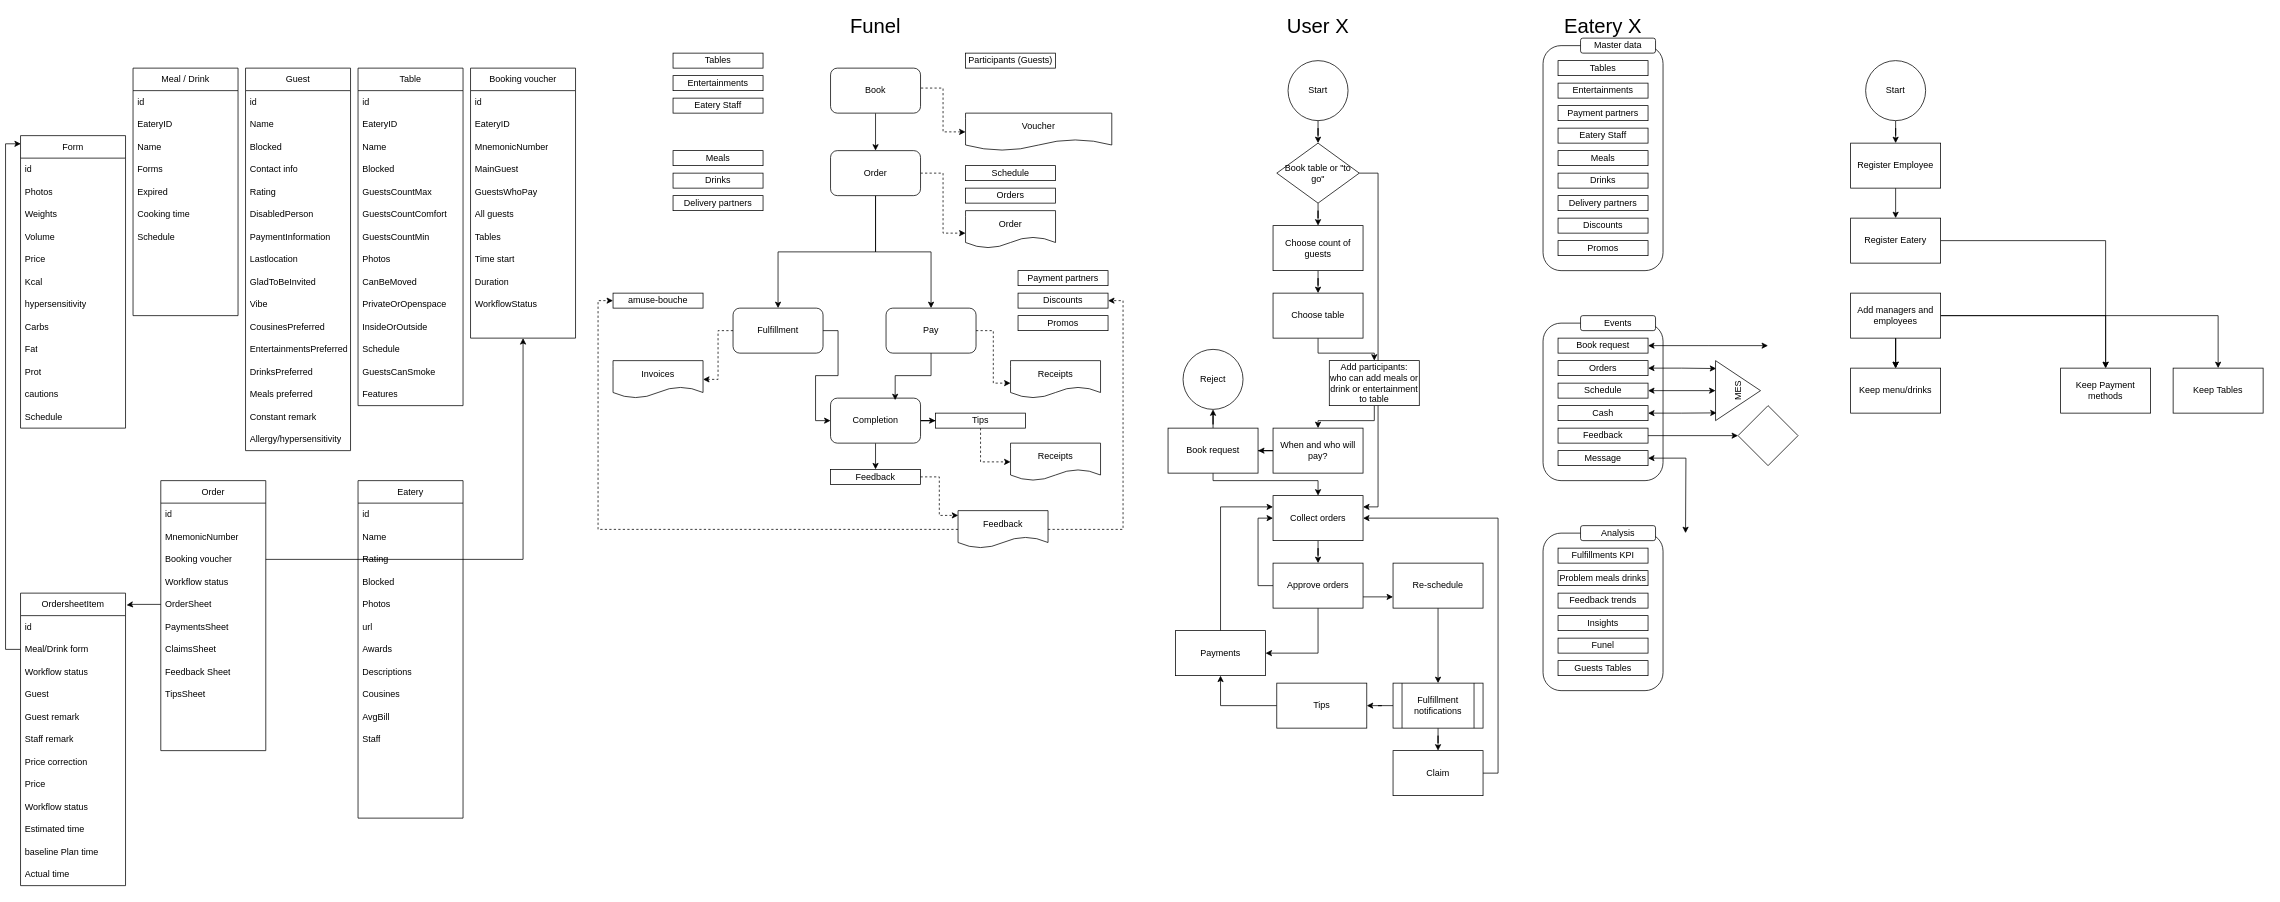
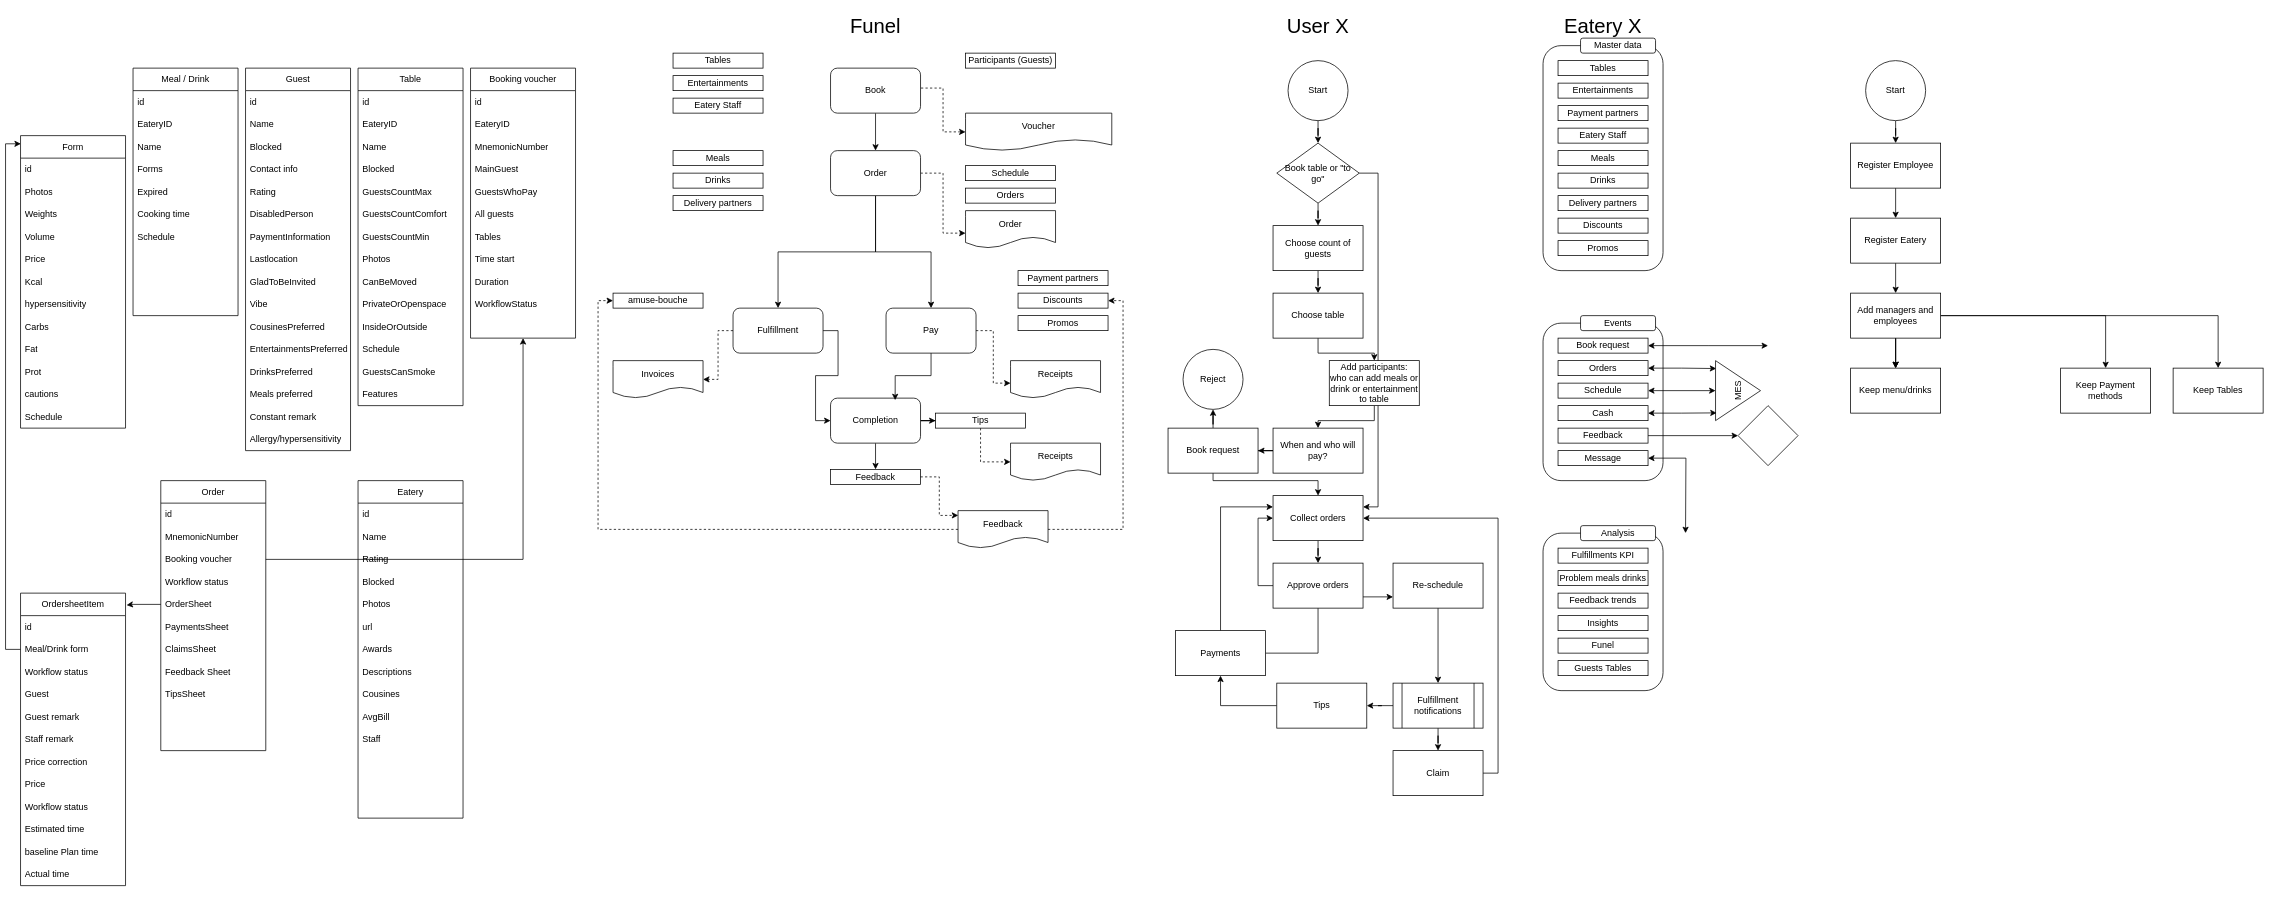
edge "Register Eatery" -> "Keep Payment methods": now "Register Eatery" -> "Add managers and employees"
edge "Approve orders" -> "Payments": arrowhead classic -> none
